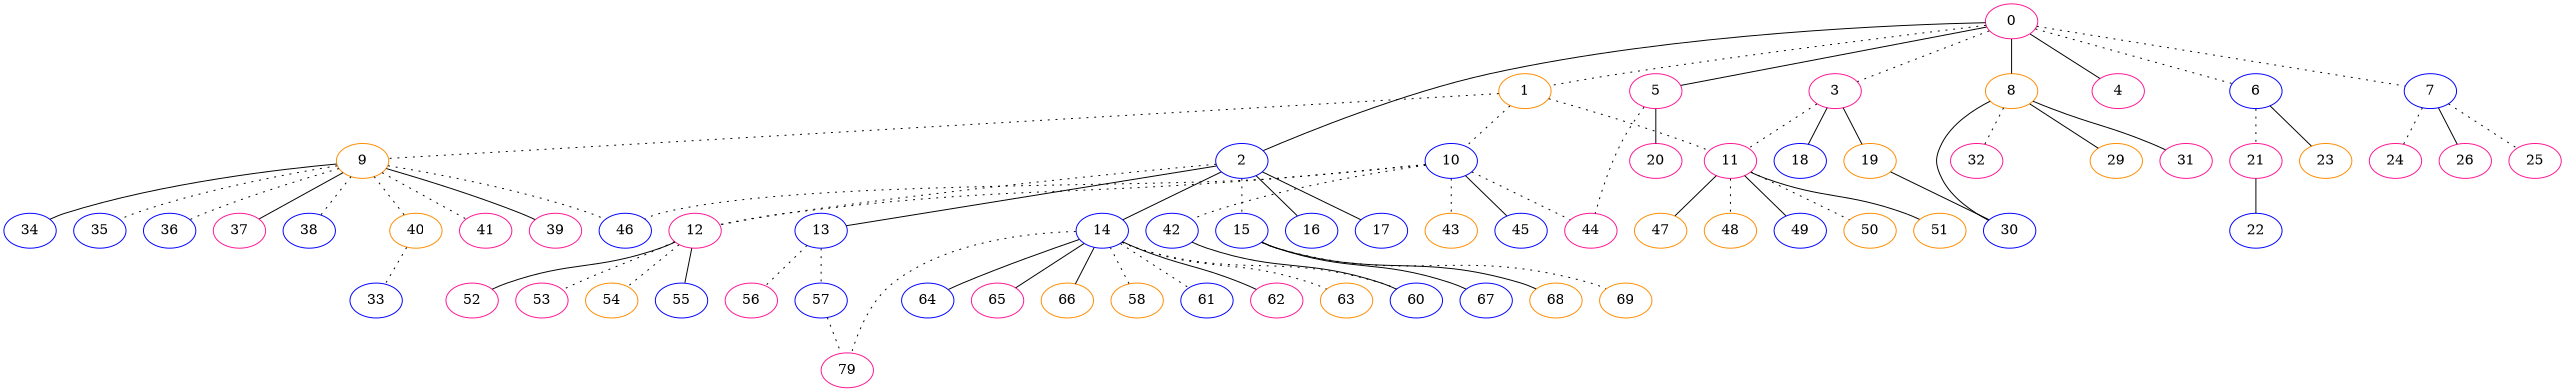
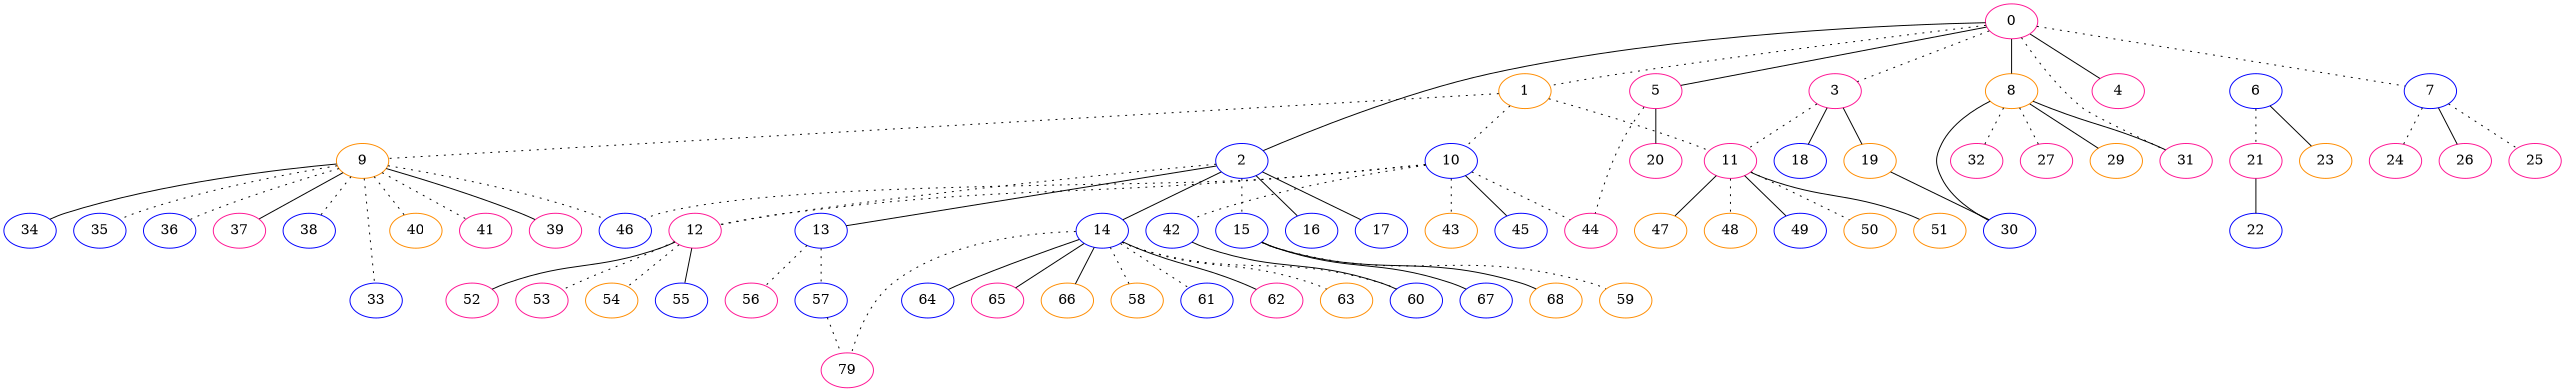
edge "0" -- "6": now "0" -- "31"
node "27": added
edge "40" -- "33": now "9" -- "33"
node "69": label "69" -> "59"
